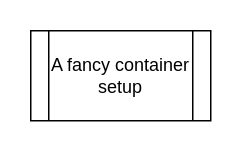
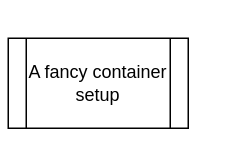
node "A fancy container setup": moved (121, 76) -> (98, 83)
